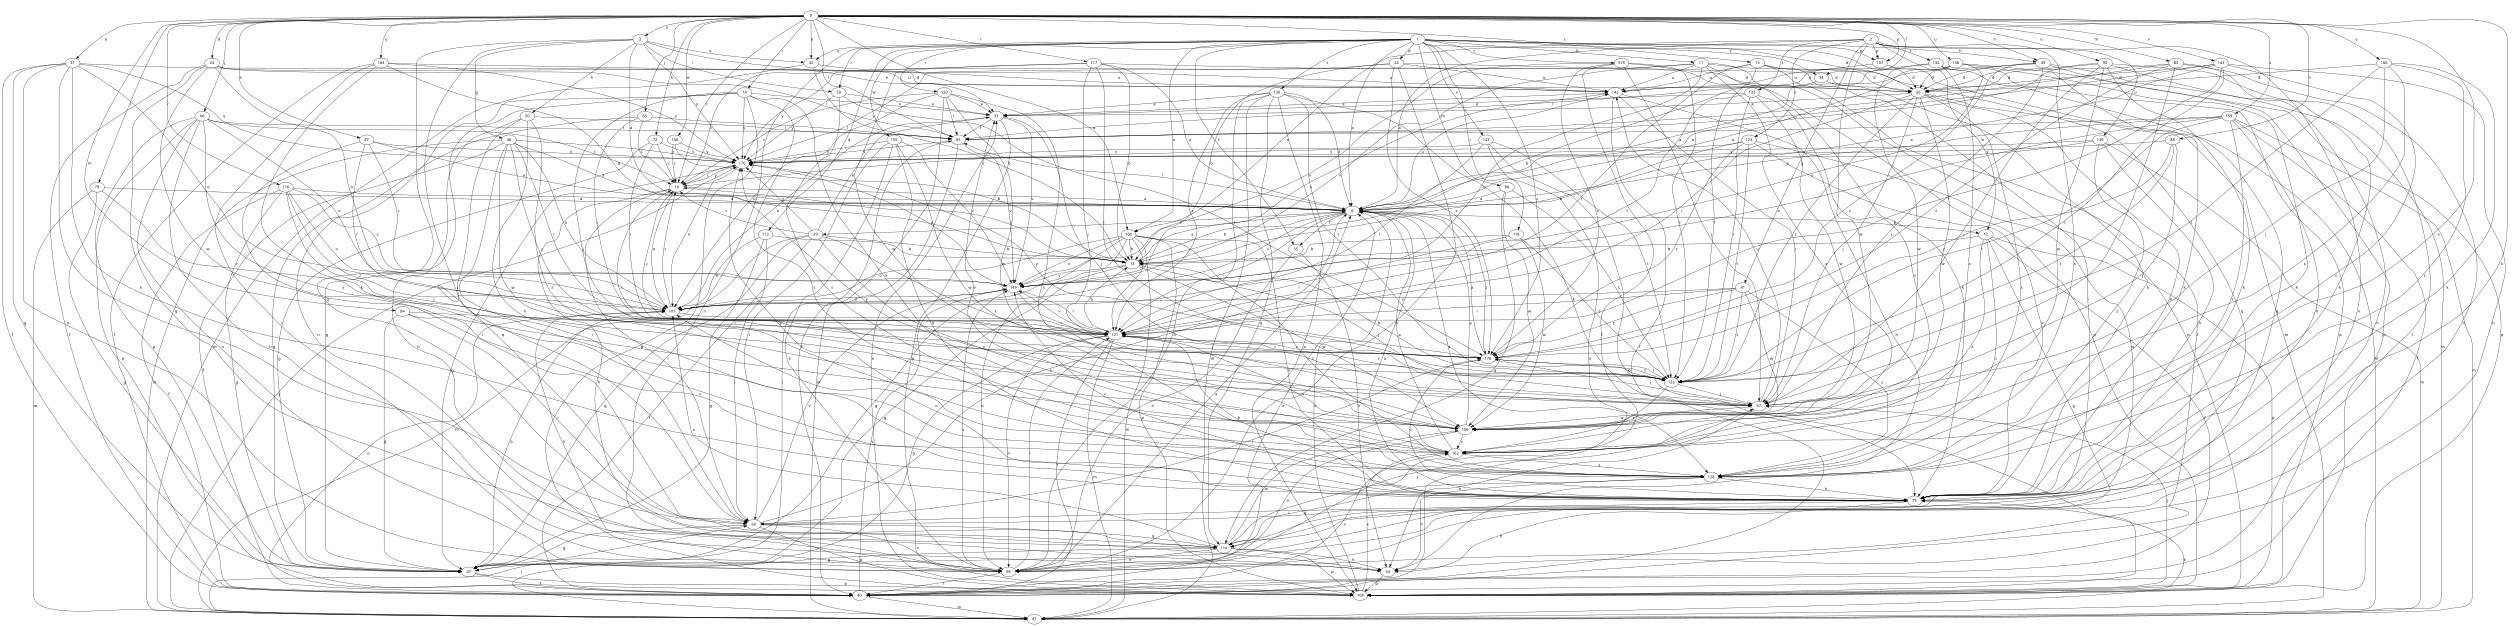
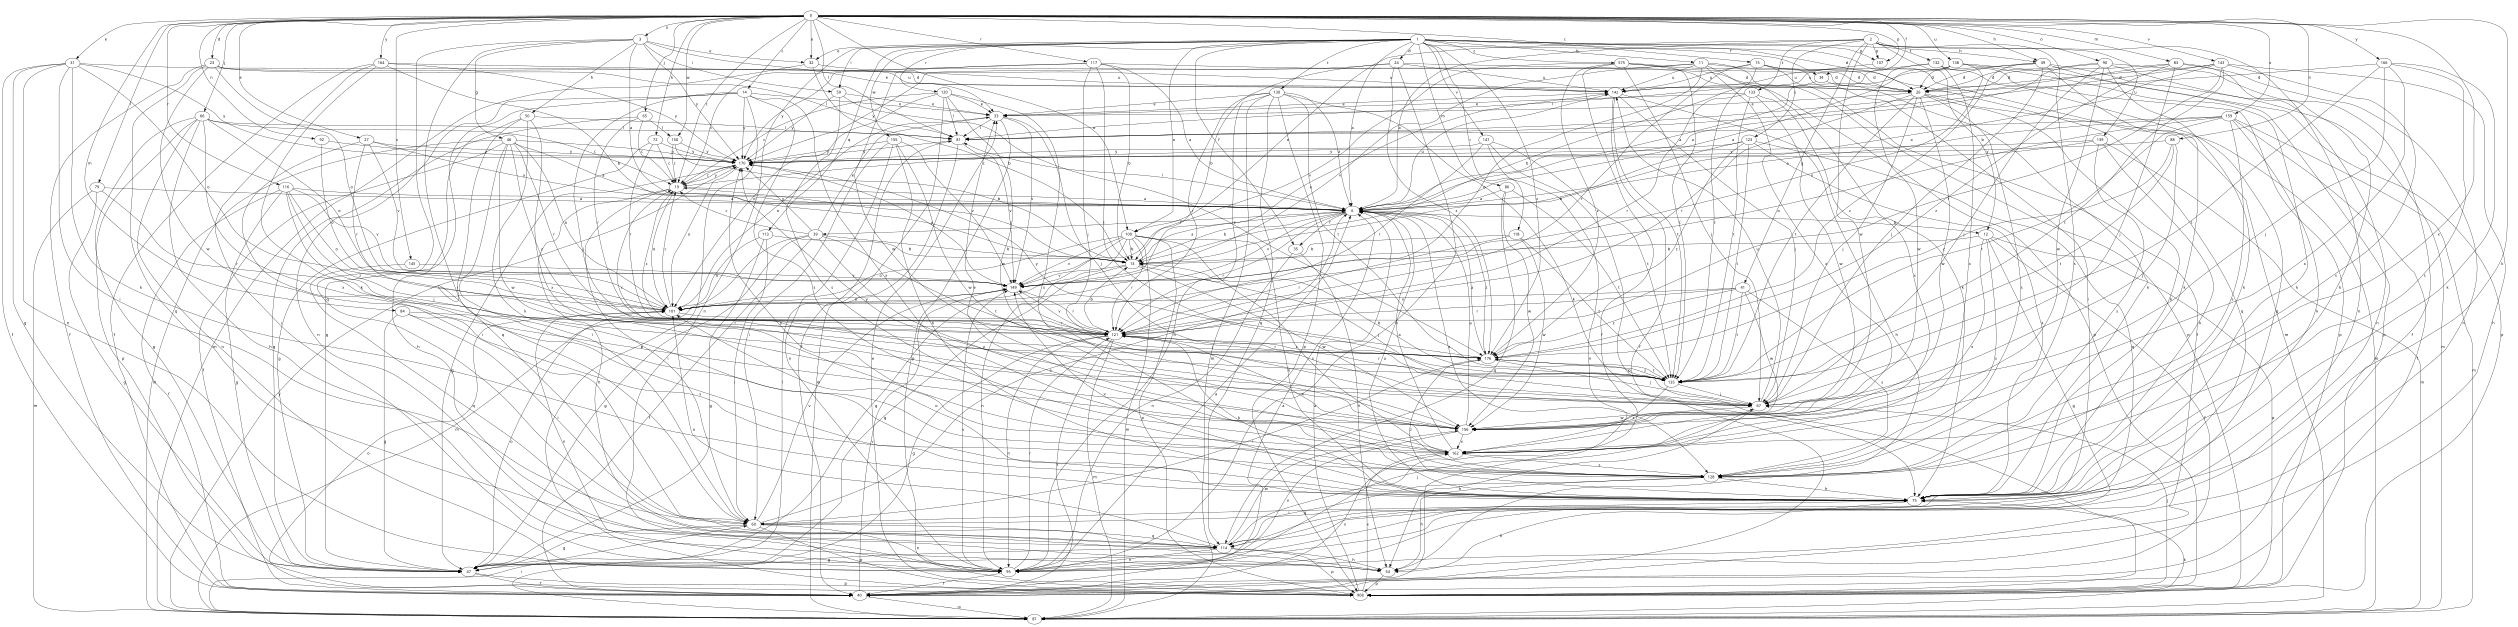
edge "107" -> "26": now "575" -> "26"
edge "65" -> "81": now "65" -> "150"
node "92": added
edge "142" -> "135": added, label "t"
node "145": added
node "108": label "108" -> "908"
